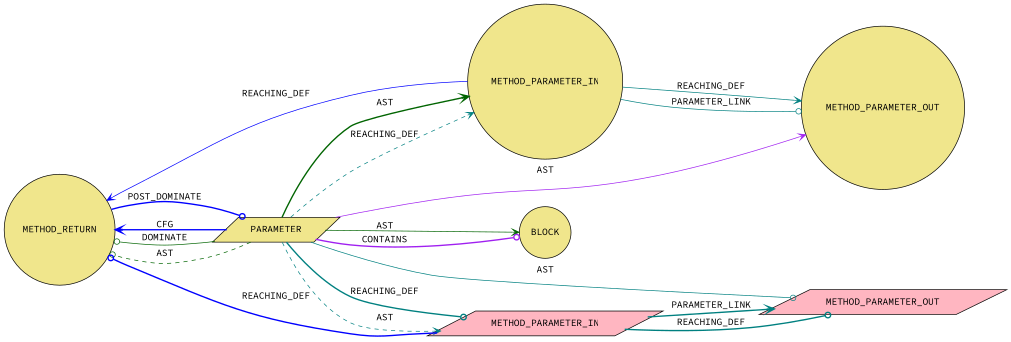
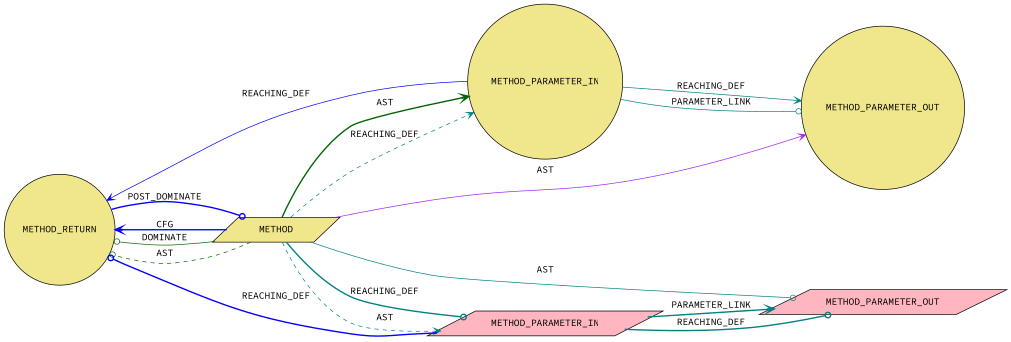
node "PARAMETER": label "PARAMETER" -> "METHOD"
node "BLOCK": removed
